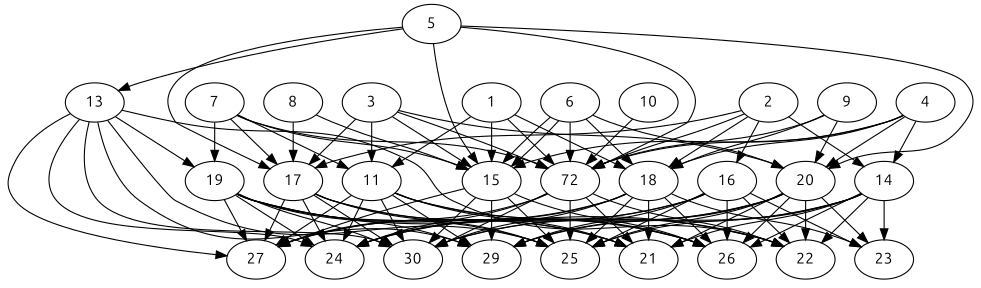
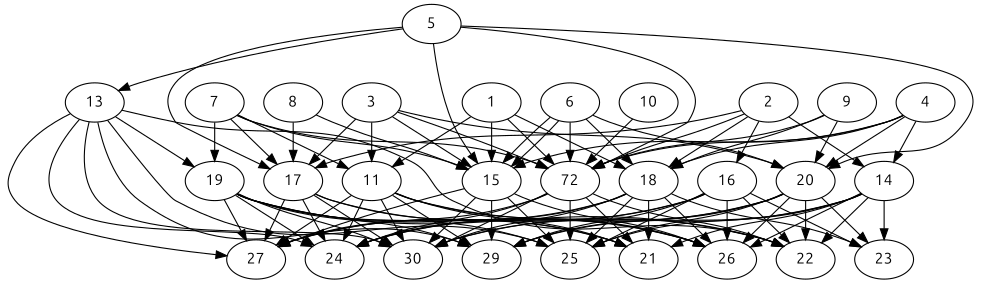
edge "20" -> "21": removed
edge "17" -> "25": removed
